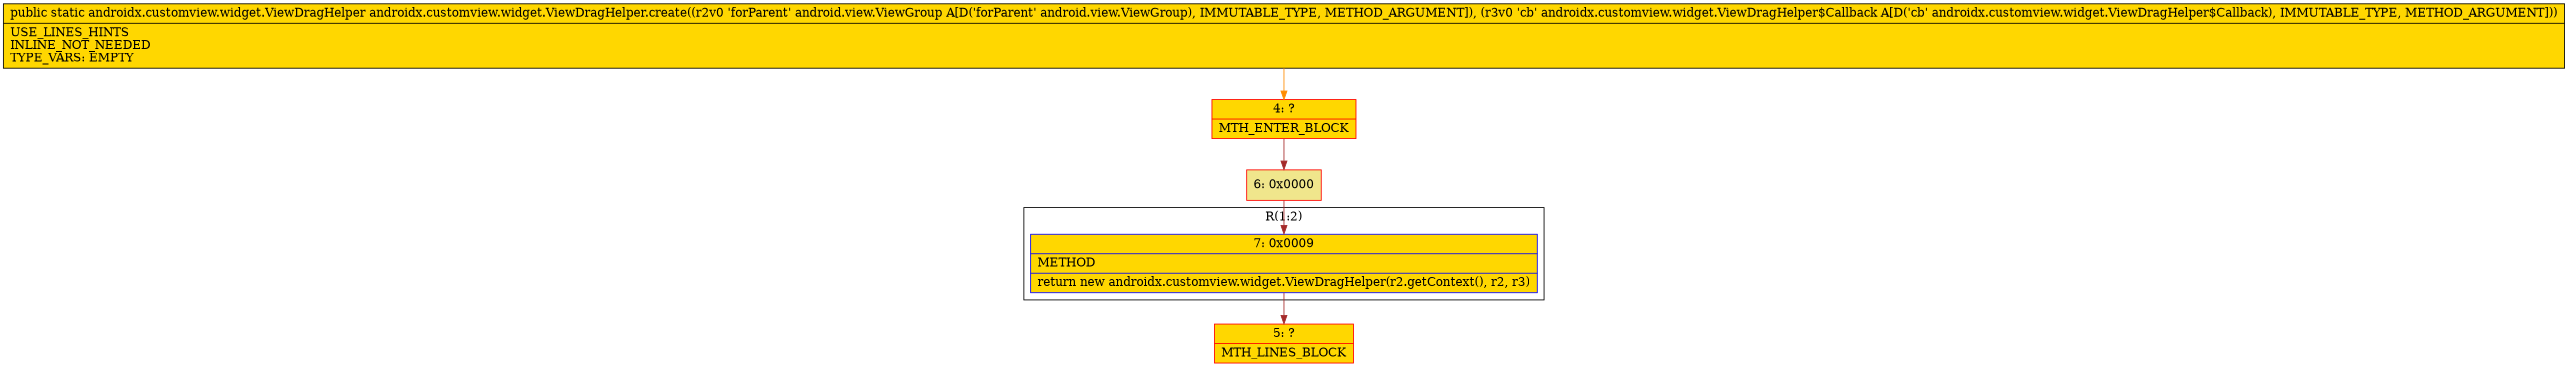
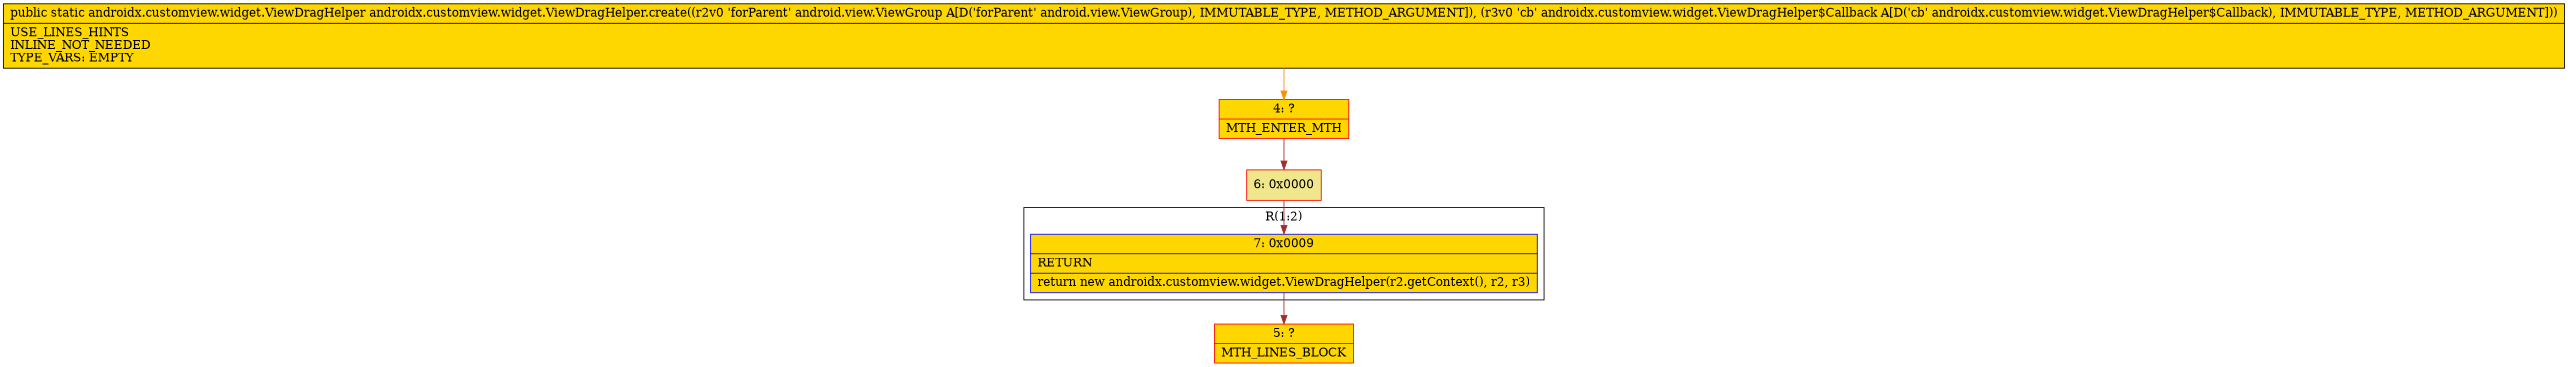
node "4: ?": text "MTH_ENTER_BLOCK" -> "MTH_ENTER_MTH"
node "7: 0x0009": text "METHOD" -> "RETURN"
